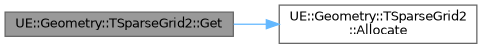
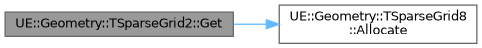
node "UE::Geometry::TSparseGrid2 ::Allocate": label "UE::Geometry::TSparseGrid2 ::Allocate" -> "UE::Geometry::TSparseGrid8 ::Allocate"
